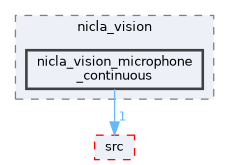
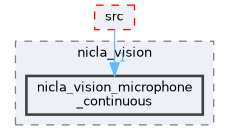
edge "nicla_vision_microphone _continuous" -> "src": reversed
